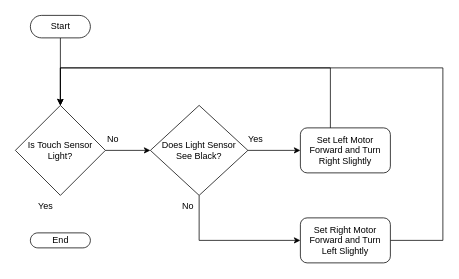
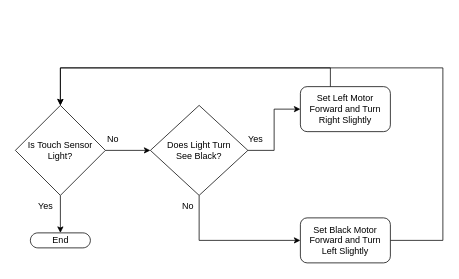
node "Start": removed
edge "Start" -> "Is Touch Sensor Light?": removed
node "Does Light Sensor See Black?": label "Does Light Sensor See Black?" -> "Does Light Turn See Black?"
node "Set Left Motor Forward and Turn Right Slightly": moved (345, 150) -> (345, 109)
edge "Is Touch Sensor Light?" -> "End": added
node "Set Right Motor Forward and Turn Left Slightly": label "Set Right Motor Forward and Turn Left Slightly" -> "Set Black Motor Forward and Turn Left Slightly"
